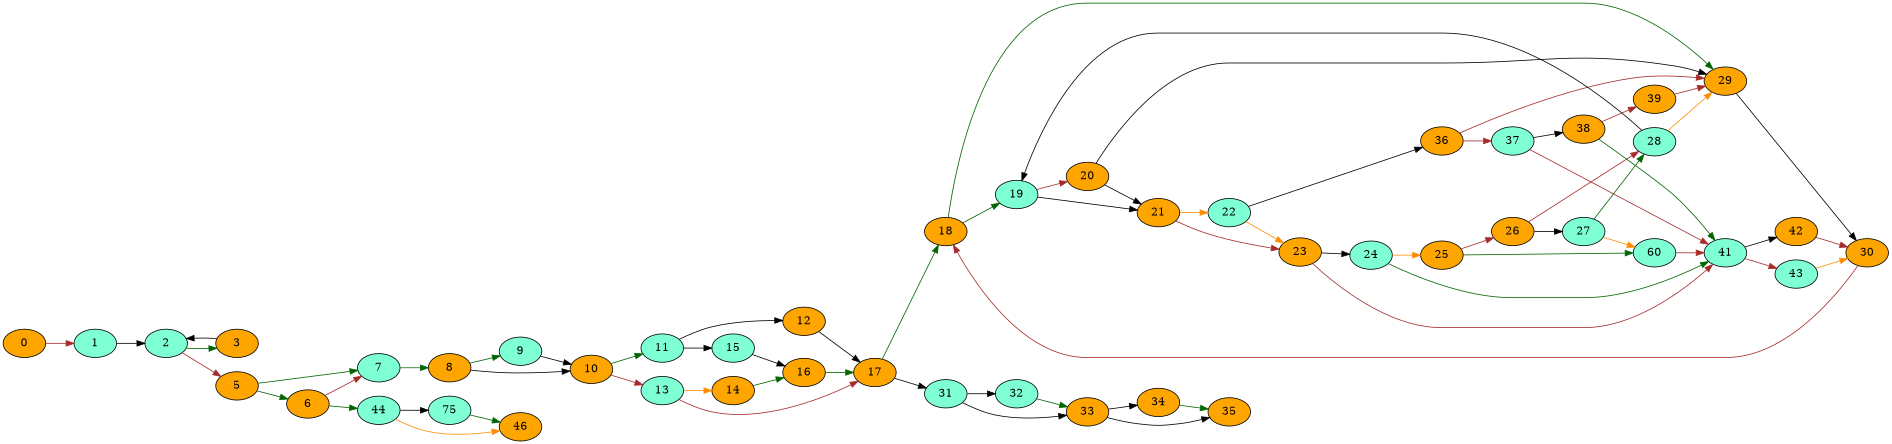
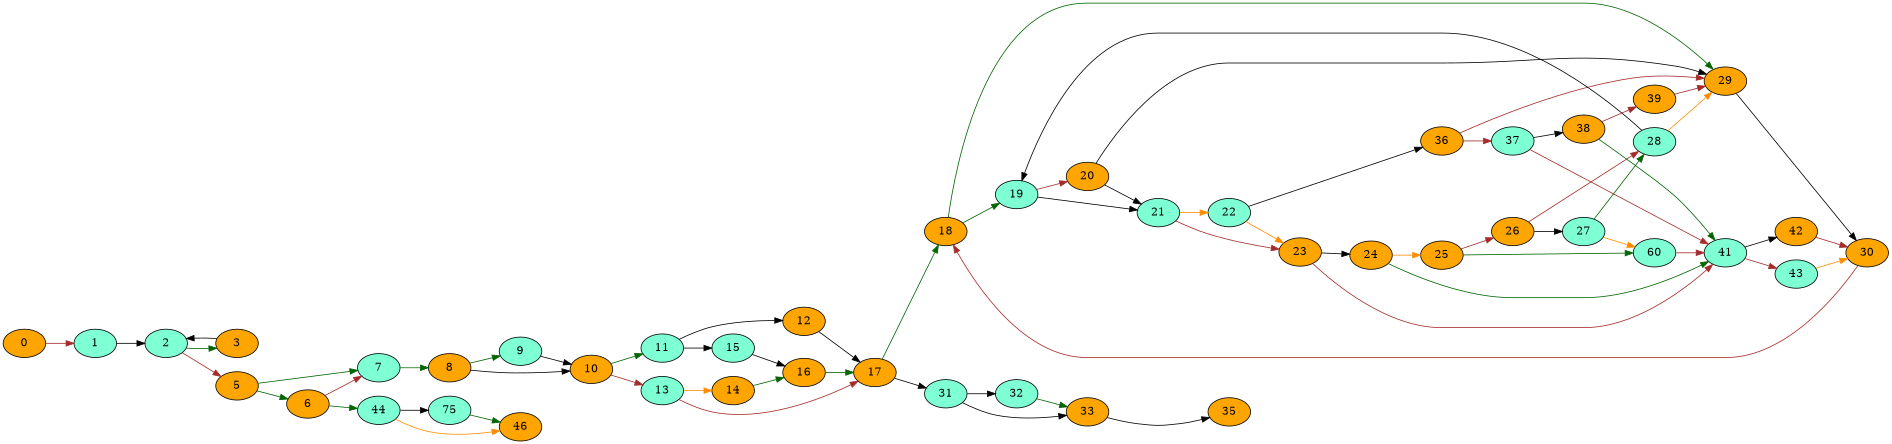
node "21": fillcolor orange -> aquamarine
node "24": fillcolor aquamarine -> orange
node "34": removed
